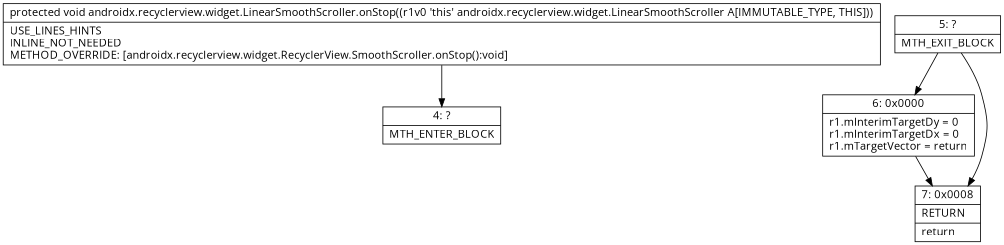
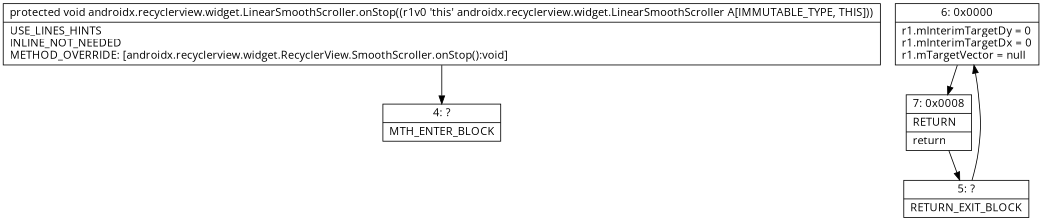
node "5: ?": text "MTH_EXIT_BLOCK" -> "RETURN_EXIT_BLOCK"
edge "5: ?" -> "7: 0x0008": reversed
node "6: 0x0000": text "r1.mTargetVector = return" -> "r1.mTargetVector = null"
